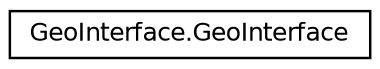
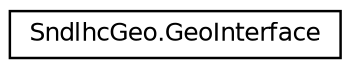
node "GeoInterface.GeoInterface": label "GeoInterface.GeoInterface" -> "SndlhcGeo.GeoInterface"
